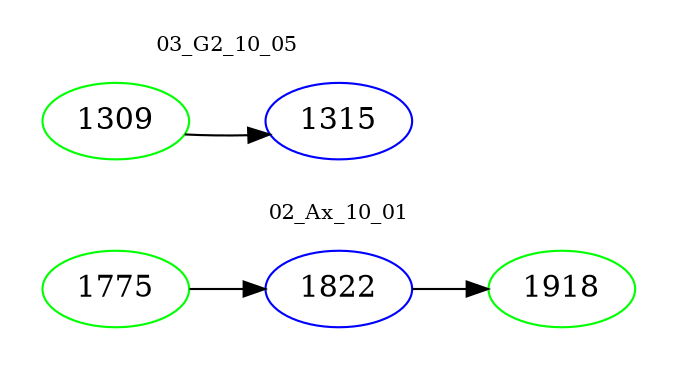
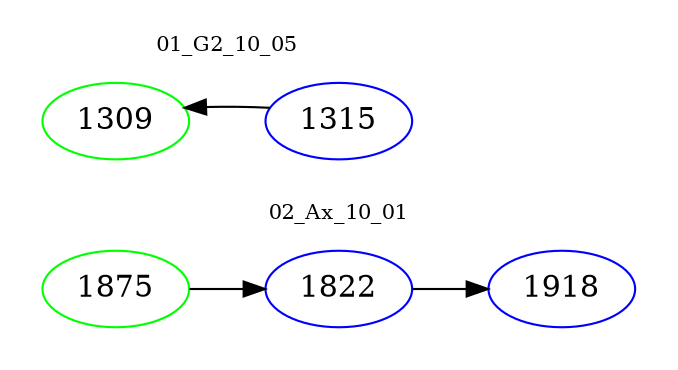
cluster "03_G2_10_05": label "03_G2_10_05" -> "01_G2_10_05"
edge "1309" -> "1315": reversed
node "1775": label "1775" -> "1875"
node "1918": color green -> blue
